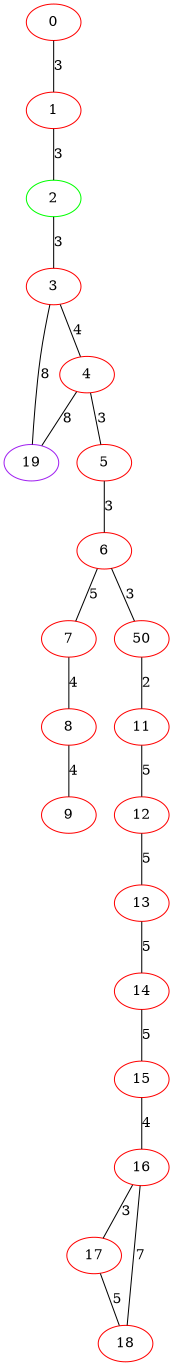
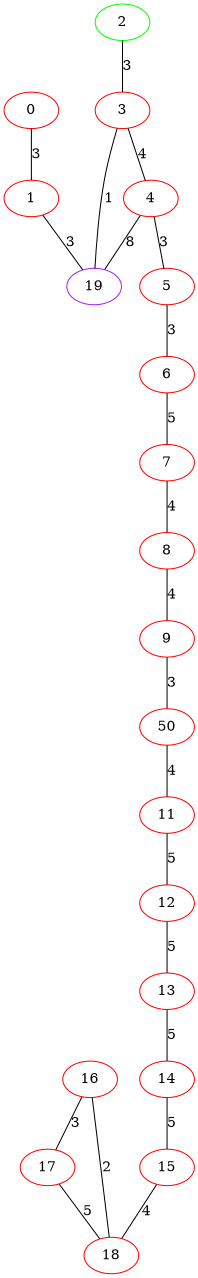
edge "1" -- "2": now "1" -- "19"
edge "3" -- "19": label "8" -> "1"
edge "6" -- "50": now "9" -- "50"
edge "50" -- "11": label "2" -> "4"
edge "15" -- "16": now "15" -- "18"
edge "16" -- "18": label "7" -> "2"
